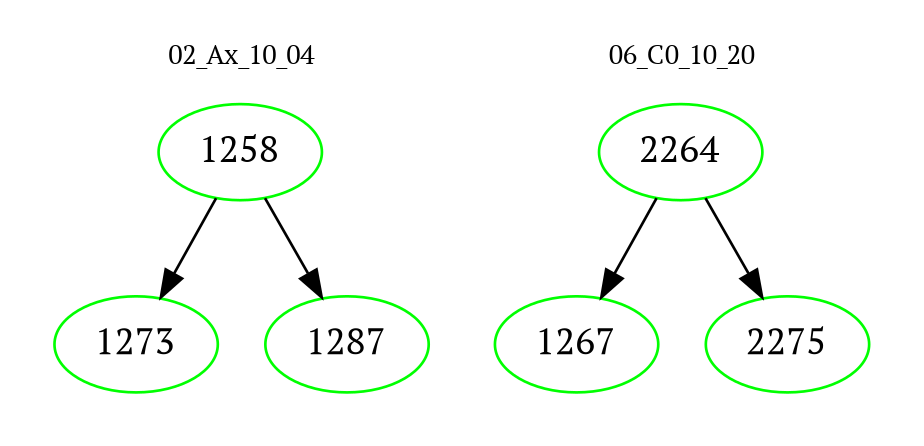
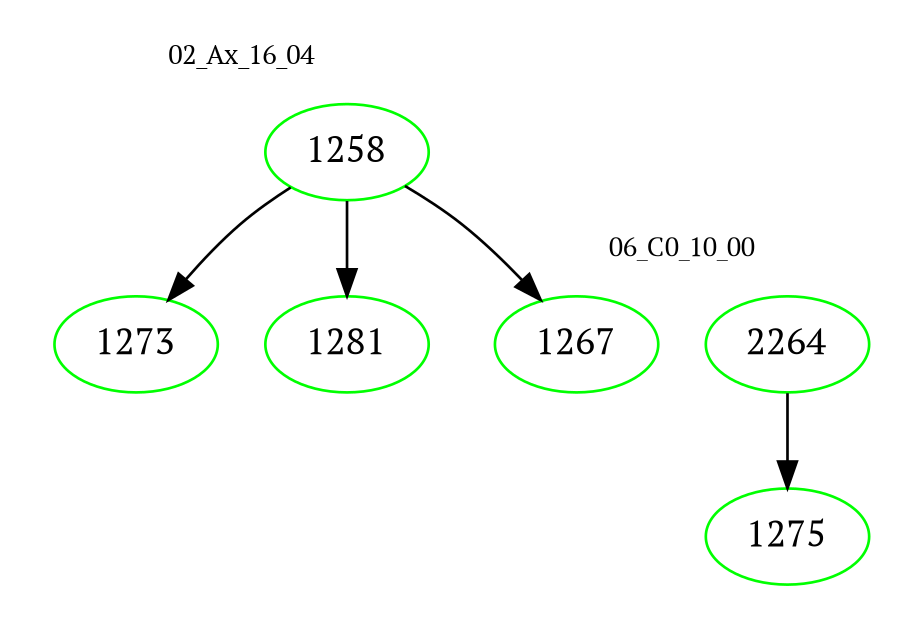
cluster "02_Ax_10_04": label "02_Ax_10_04" -> "02_Ax_16_04"
cluster "06_C0_10_20": label "06_C0_10_20" -> "06_C0_10_00"
edge "2264" -> "1267": now "1258" -> "1267"
node "1287": label "1287" -> "1281"
node "2275": label "2275" -> "1275"
